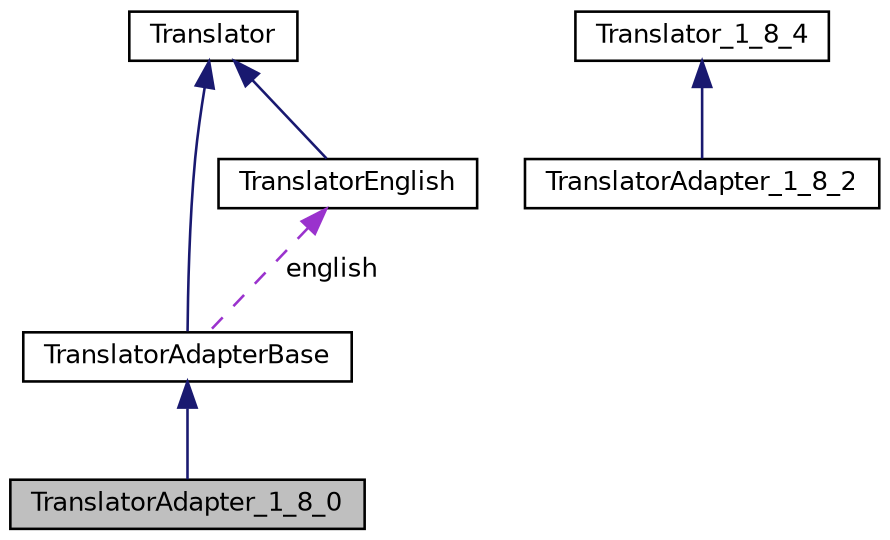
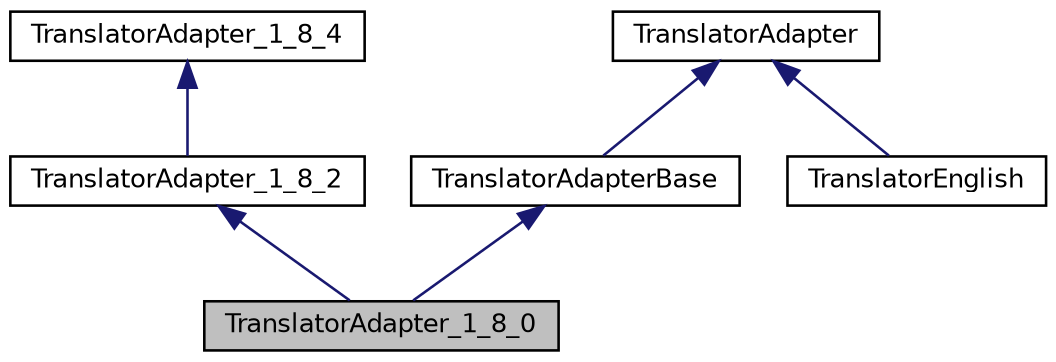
node "Translator": label "Translator" -> "TranslatorAdapter"
node "Translator_1_8_4": label "Translator_1_8_4" -> "TranslatorAdapter_1_8_4"
edge "TranslatorAdapter_1_8_0" -> "TranslatorAdapter_1_8_2": added
edge "TranslatorAdapterBase" -> "TranslatorEnglish": removed, label "english"
